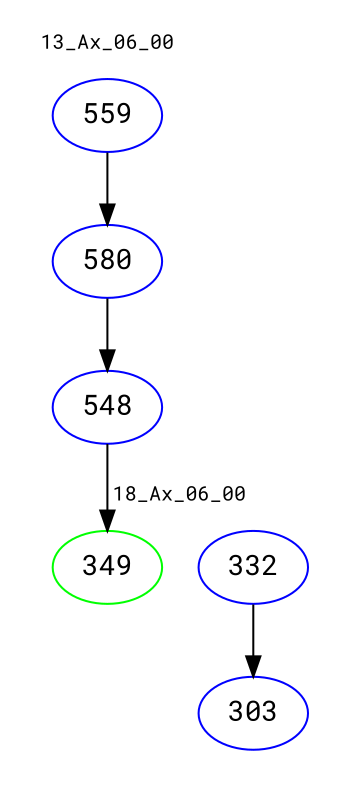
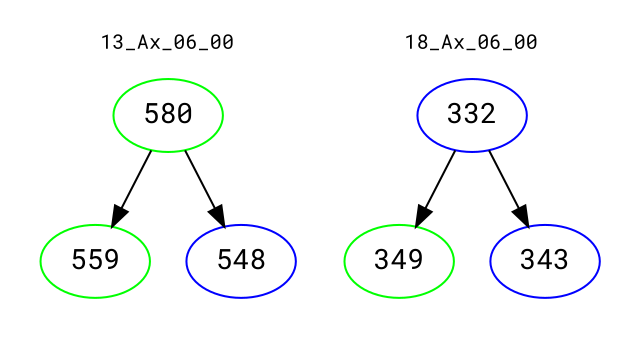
node "559": color blue -> green
edge "559" -> "580": reversed
node "580": color blue -> green
edge "548" -> "349": now "332" -> "349"
node "303": label "303" -> "343"
